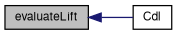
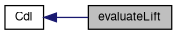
edge "Cdl" -> "evaluateLift": reversed
